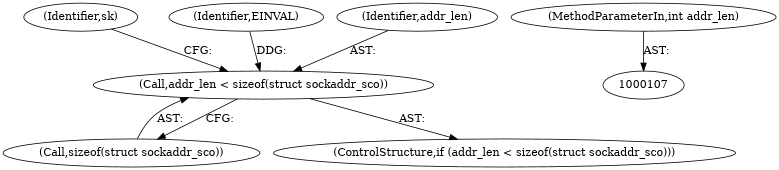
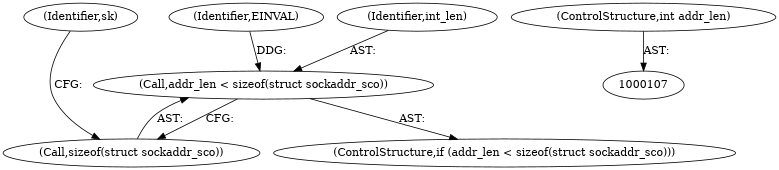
node "(Identifier,addr_len)": label "(Identifier,addr_len)" -> "(Identifier,int_len)"
node "(MethodParameterIn,int addr_len)": label "(MethodParameterIn,int addr_len)" -> "(ControlStructure,int addr_len)"
edge "(Identifier,sk)" -> "(Call,addr_len < sizeof(struct sockaddr_sco))": now "(Identifier,sk)" -> "(Call,sizeof(struct sockaddr_sco))"
